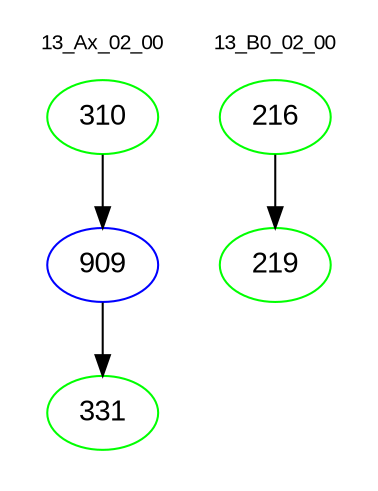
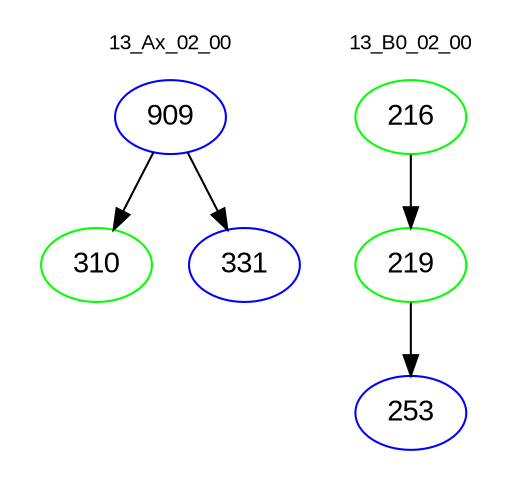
edge "310" -> "909": reversed
node "331": color green -> blue
node "253": added
